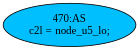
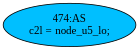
node "470:AS c2l = node_u5_lo;": label "470:AS c2l = node_u5_lo;" -> "474:AS c2l = node_u5_lo;"
